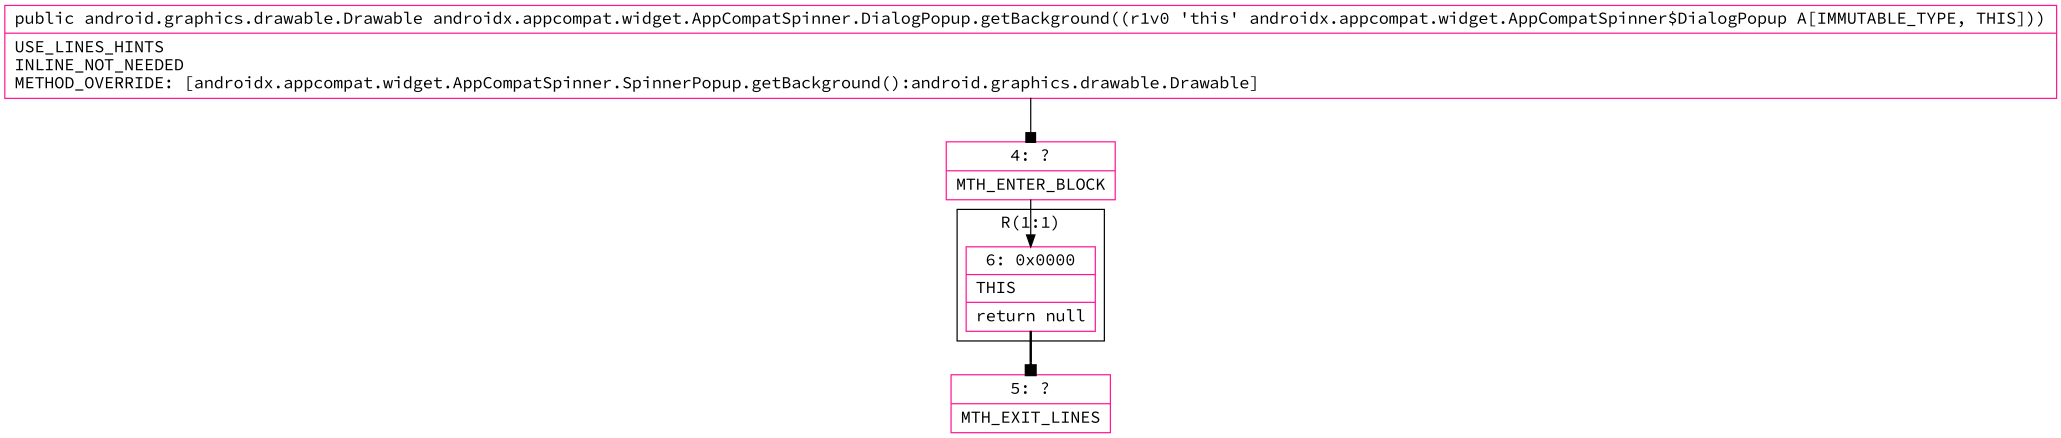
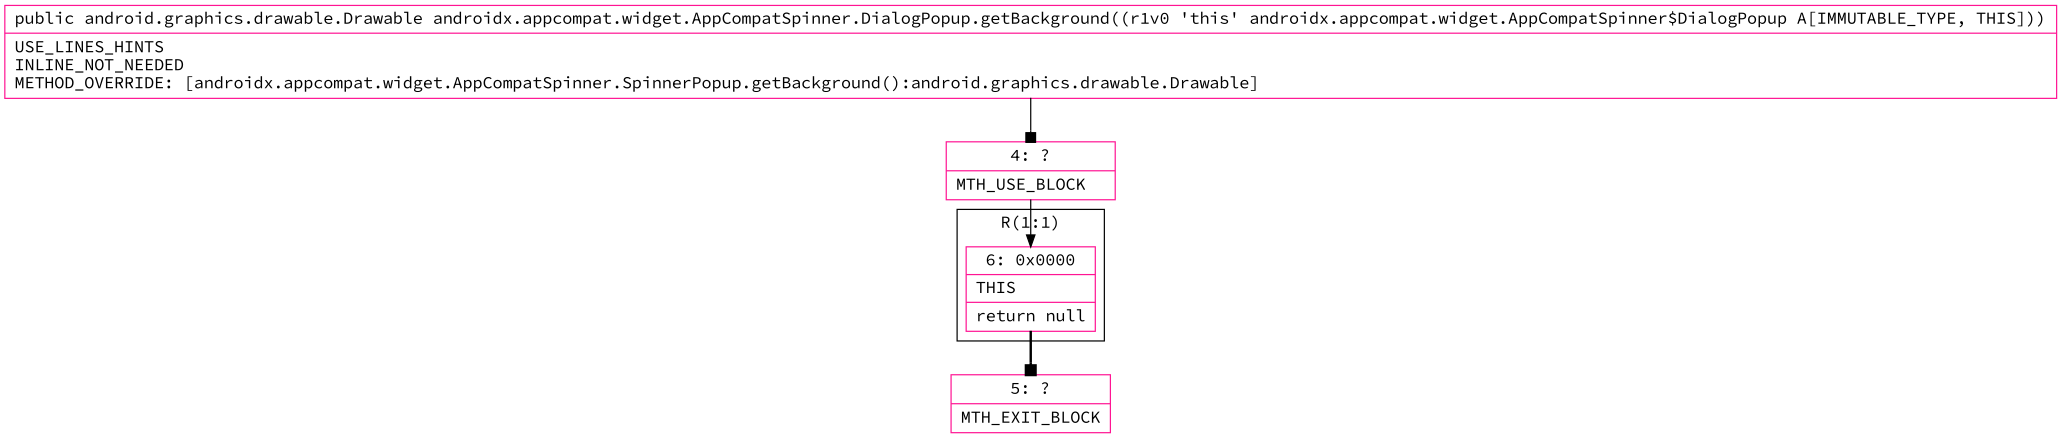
node "4: ?": text "MTH_ENTER_BLOCK" -> "MTH_USE_BLOCK"
node "5: ?": text "MTH_EXIT_LINES" -> "MTH_EXIT_BLOCK"
